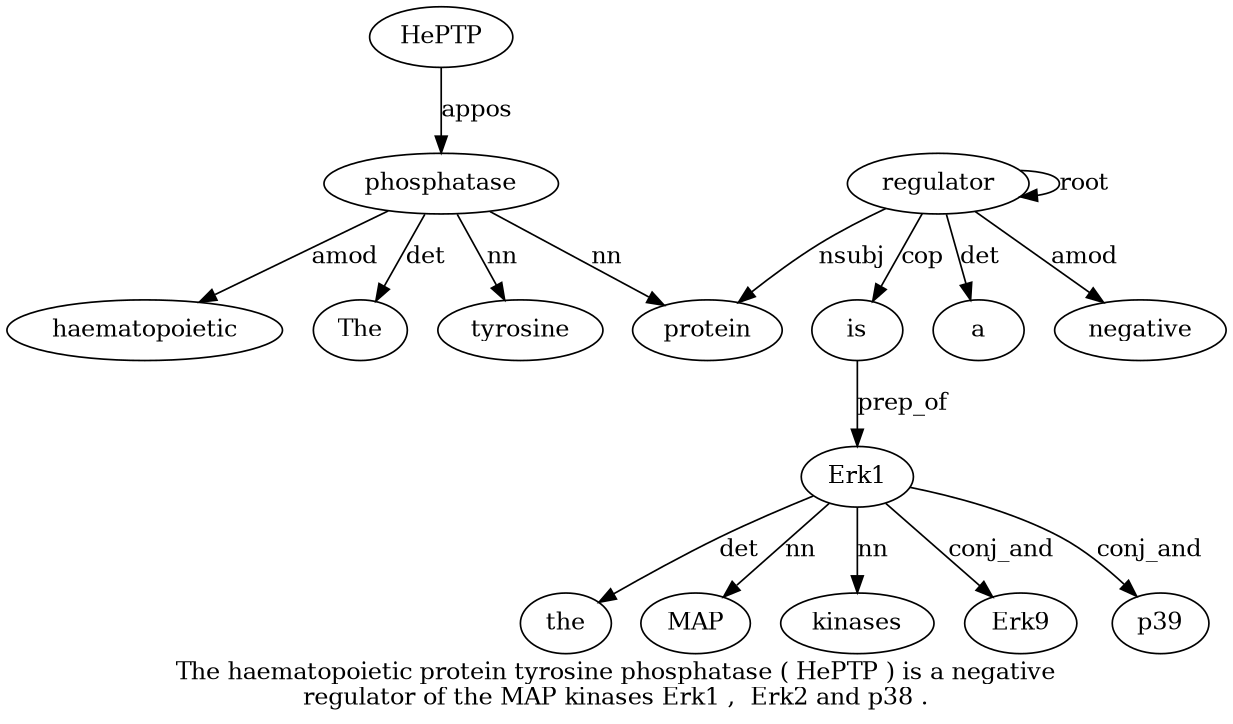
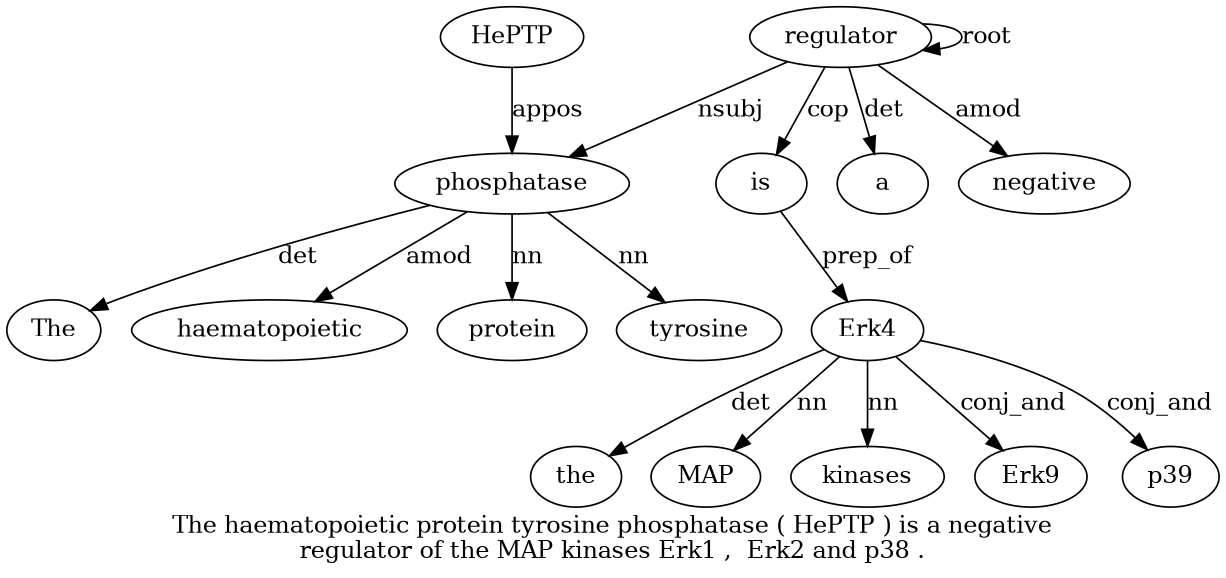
edge "regulator" -> "protein": now "regulator" -> "phosphatase"
node "Erk1": label "Erk1" -> "Erk4"
